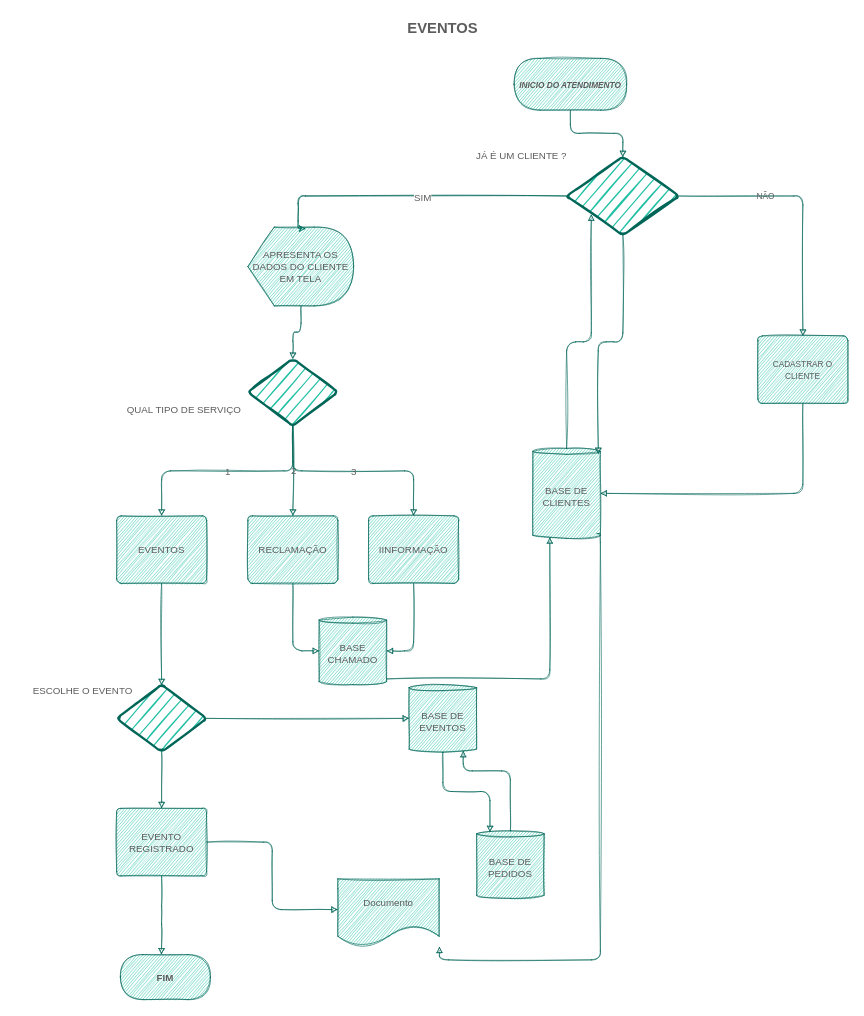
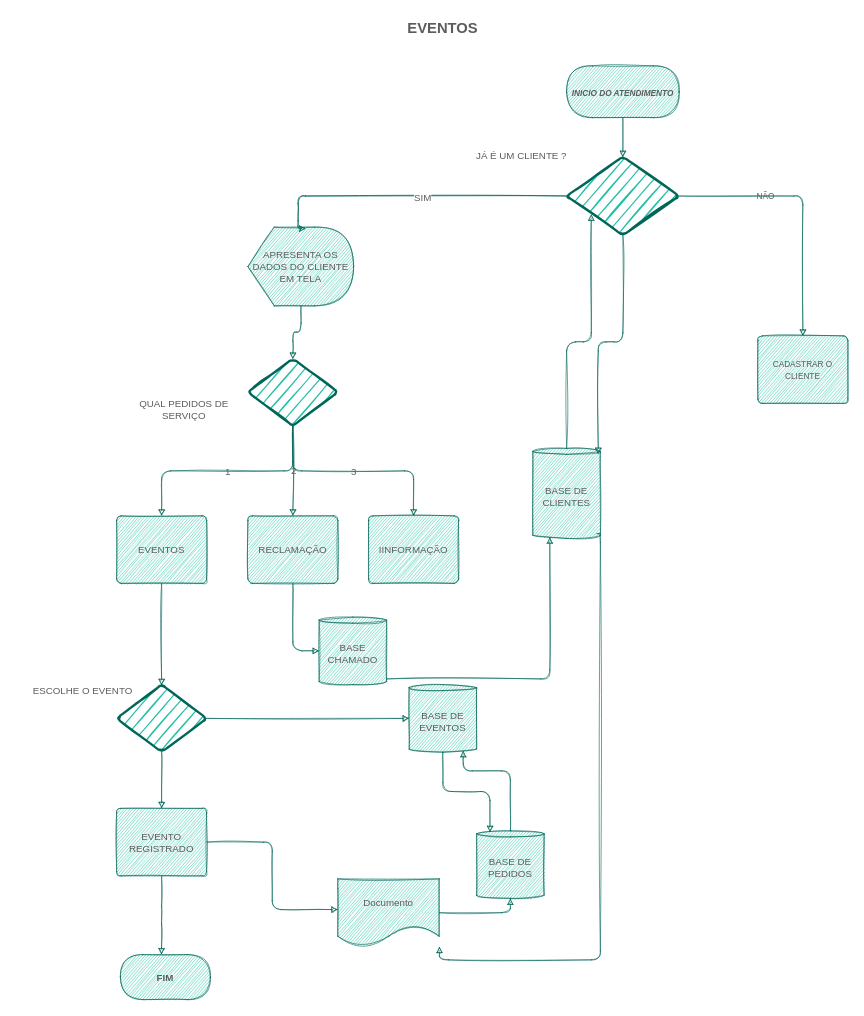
node "INICIO DO ATENDIMENTO": moved (570, 84) -> (623, 92)
node "QUAL TIPO DE SERVIÇO": label "QUAL TIPO DE SERVIÇO" -> "QUAL PEDIDOS DE SERVIÇO"
edge "CADASTRAR O CLIENTE" -> "BASE DE CLIENTES": removed
edge "IINFORMAÇÃO" -> "BASE CHAMADO": removed
edge "Documento" -> "BASE DE PEDIDOS": added
